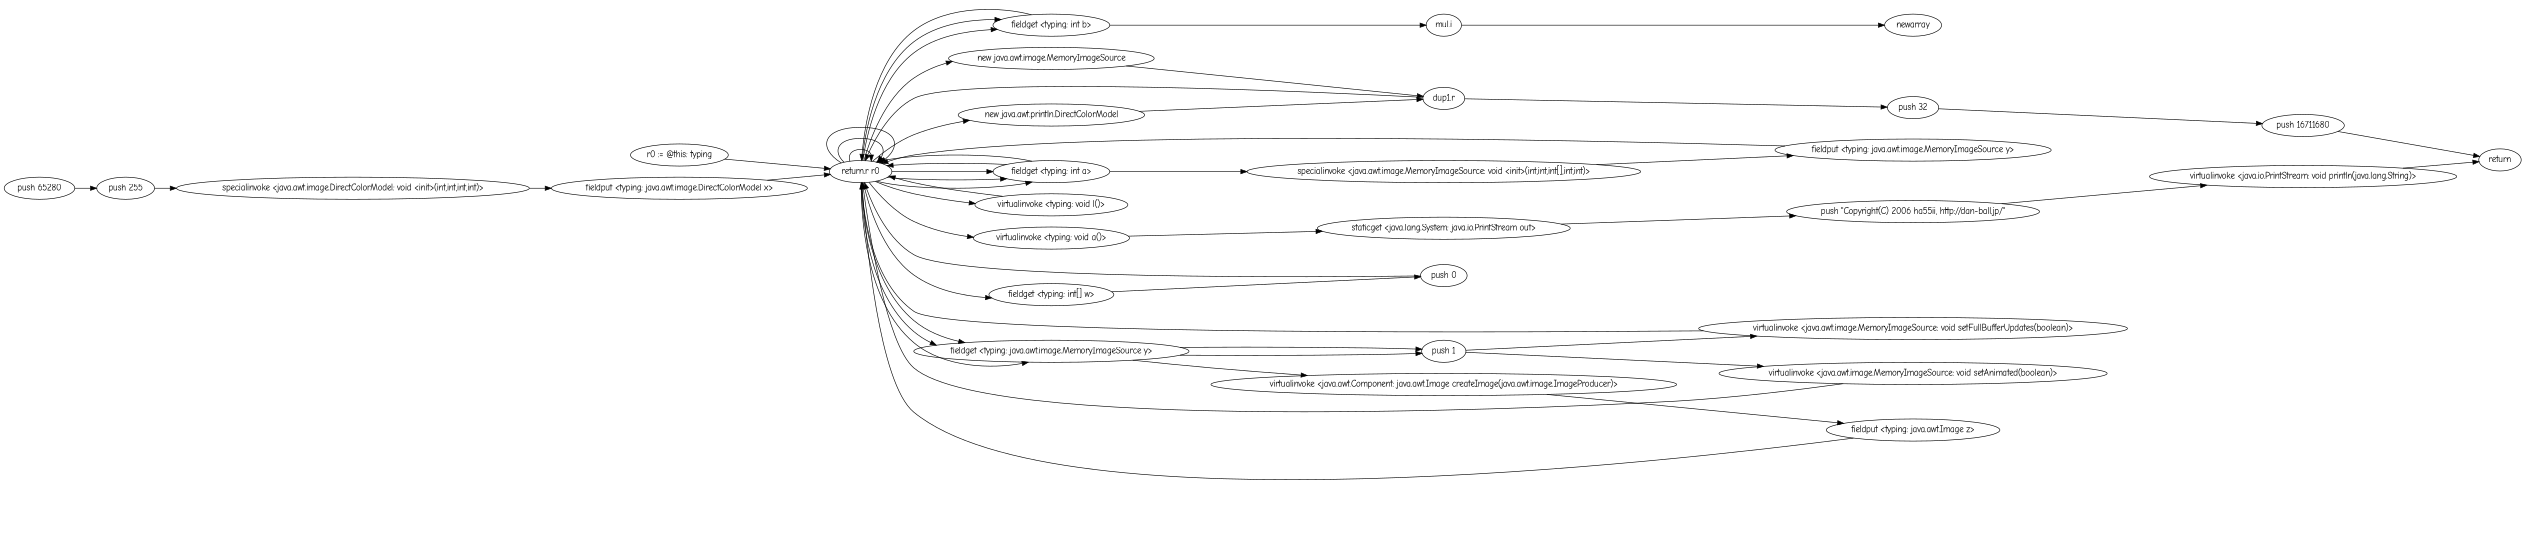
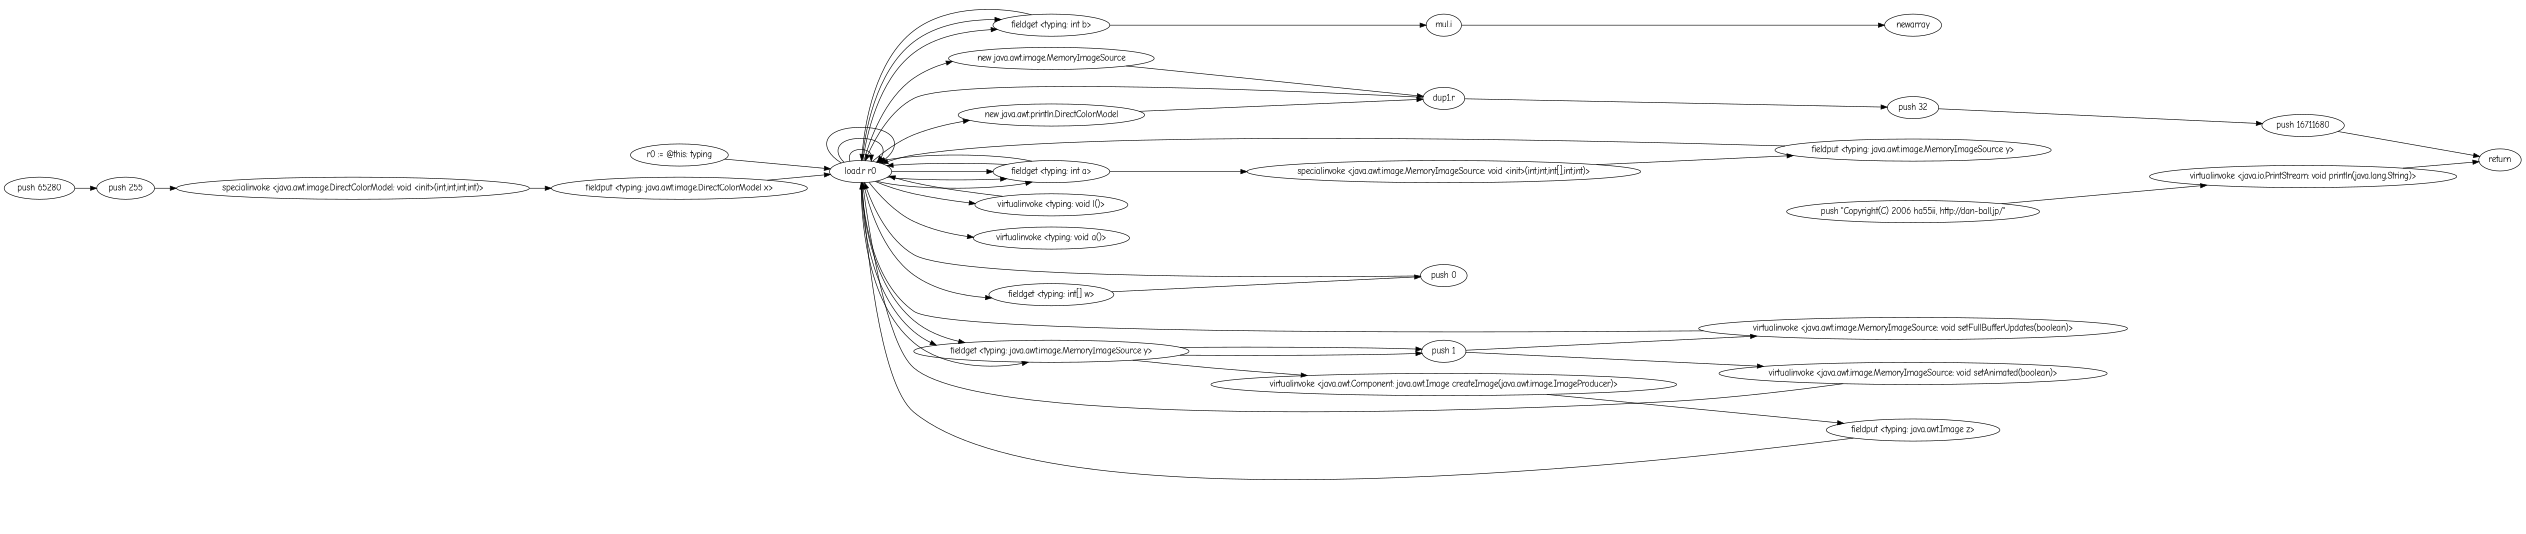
node "return.r r0": label "return.r r0" -> "load.r r0"
node "staticget <java.lang.System: java.io.PrintStream out>": removed
